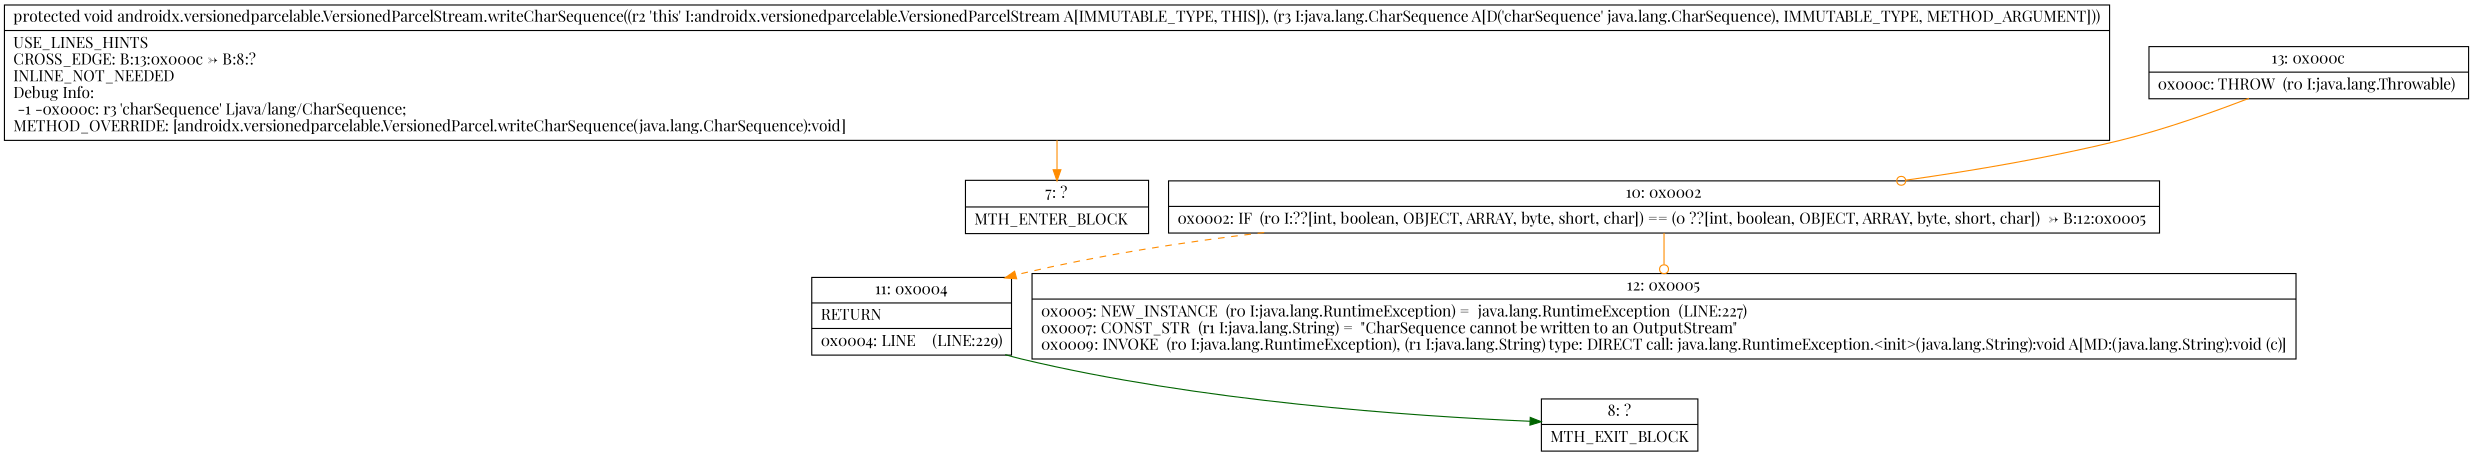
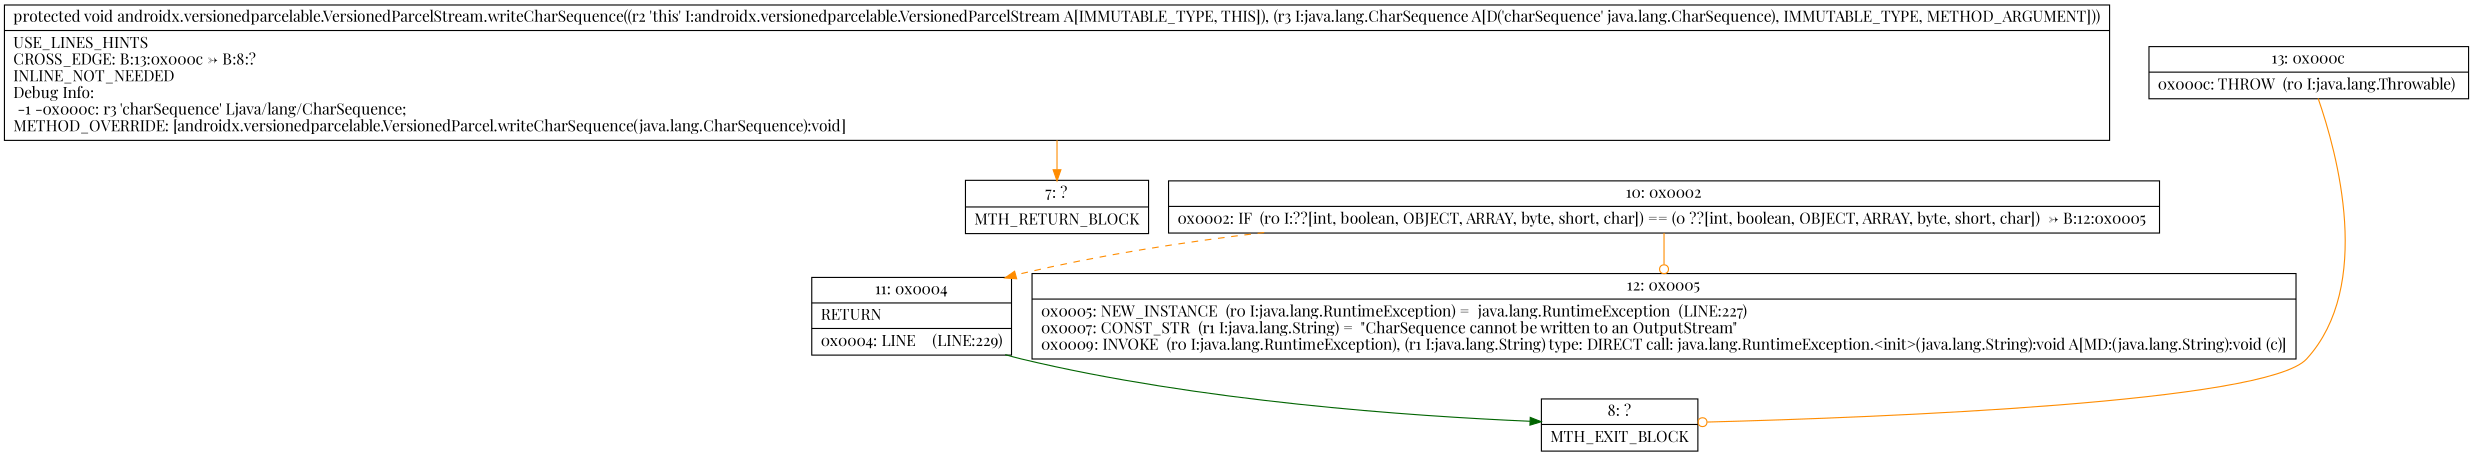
edge "13: 0x000c" -> "10: 0x0002": now "13: 0x000c" -> "8: ?"
node "7: ?": text "MTH_ENTER_BLOCK" -> "MTH_RETURN_BLOCK"
